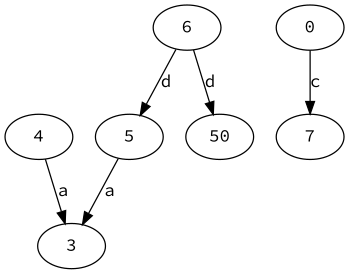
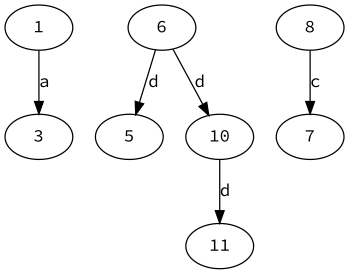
node "0": label "0" -> "8"
node "4": label "4" -> "1"
node "50": label "50" -> "10"
edge "5" -> "3": removed, label "a"
node "11": added
